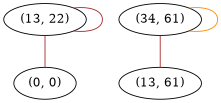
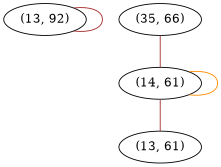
node "(13, 22)": label "(13, 22)" -> "(13, 92)"
node "(35, 66)": added
node "(34, 61)": label "(34, 61)" -> "(14, 61)"
node "(0, 0)": removed
